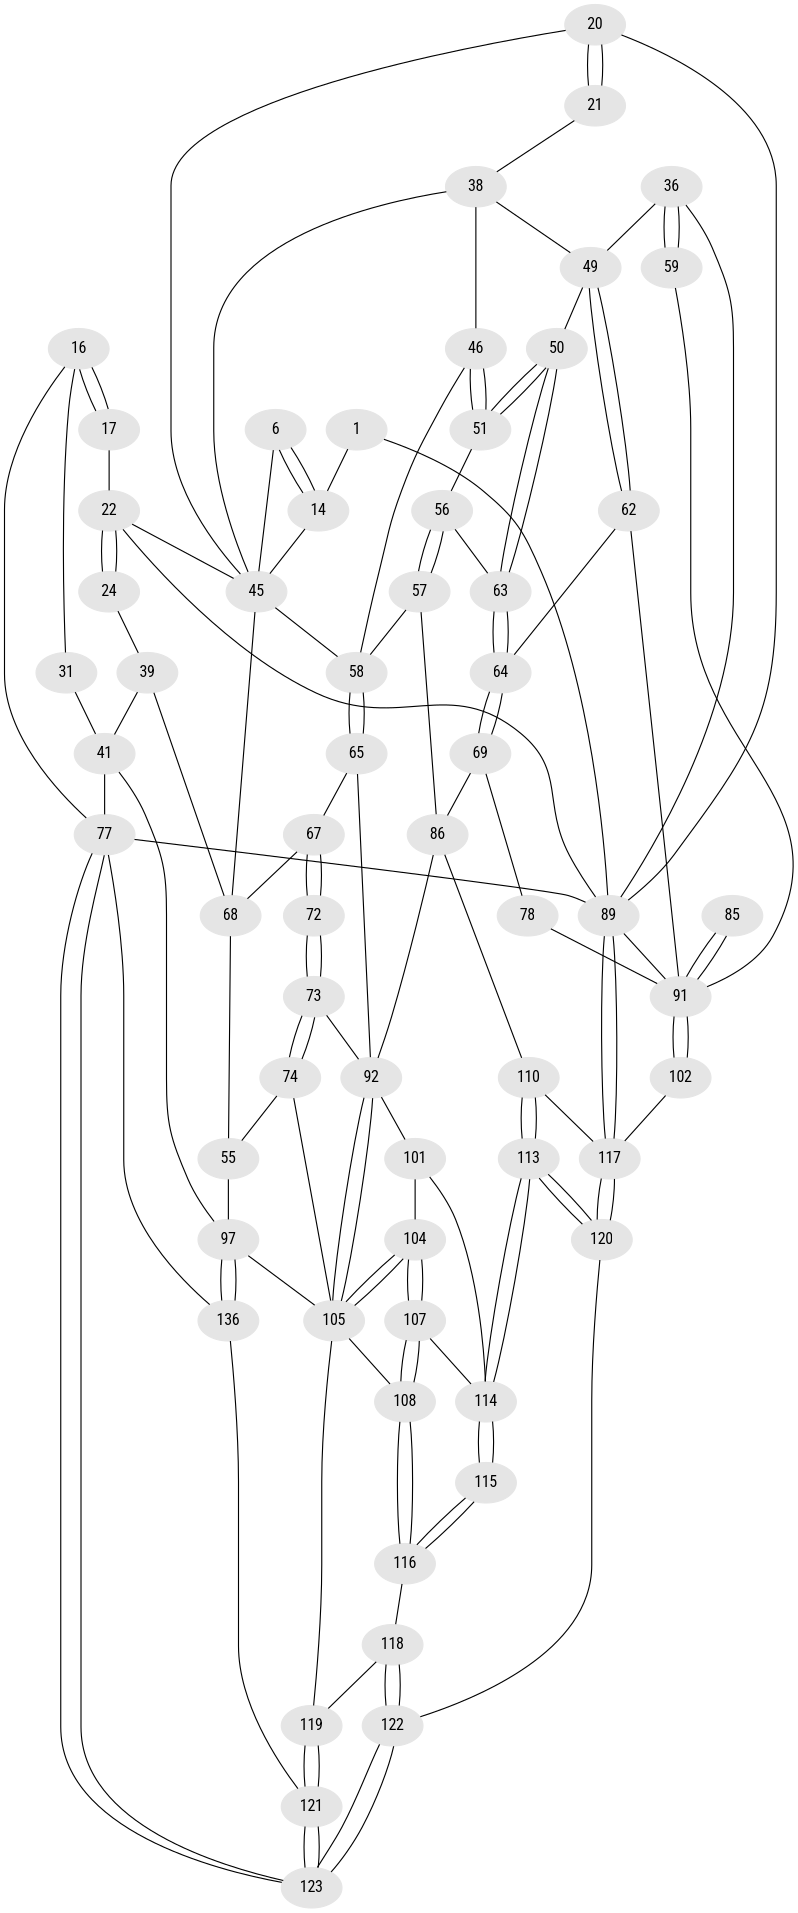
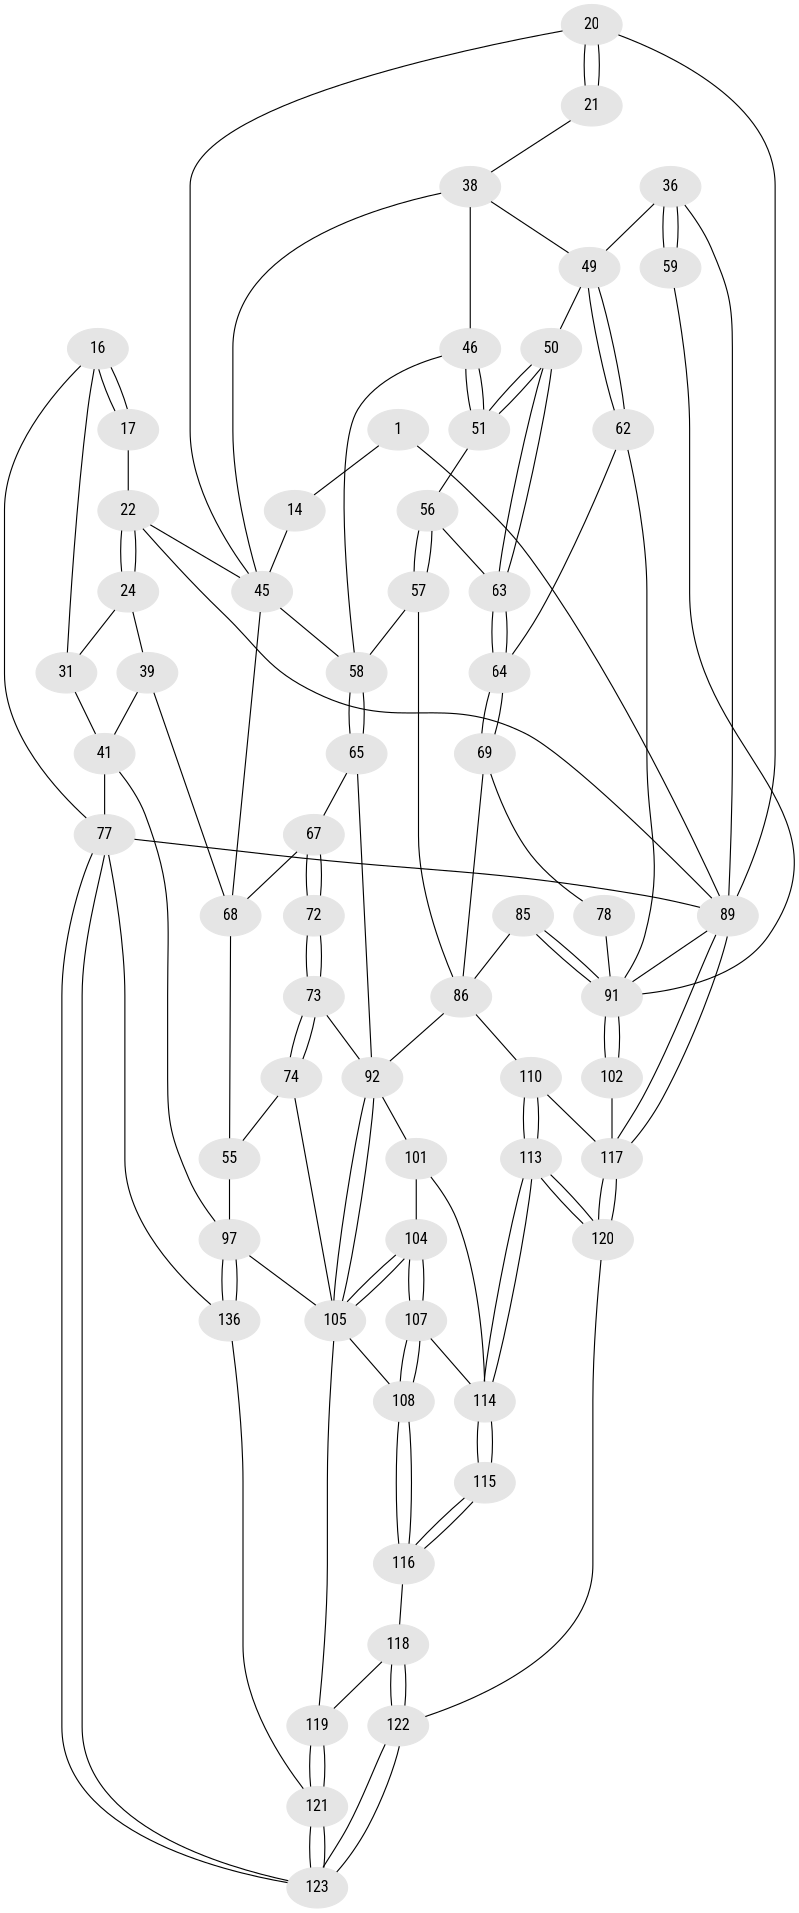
node "6": removed
edge "24" -- "31": added
edge "85" -- "86": added
